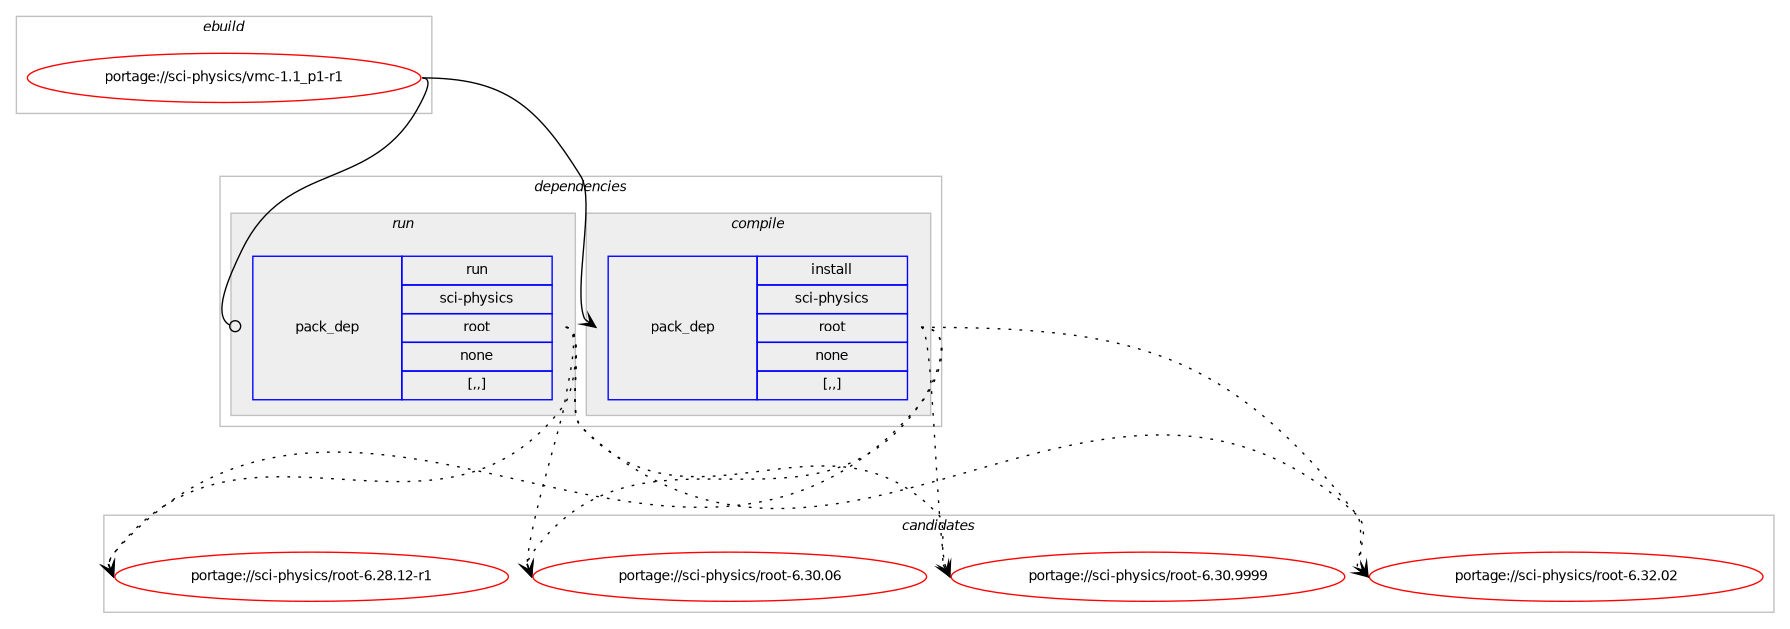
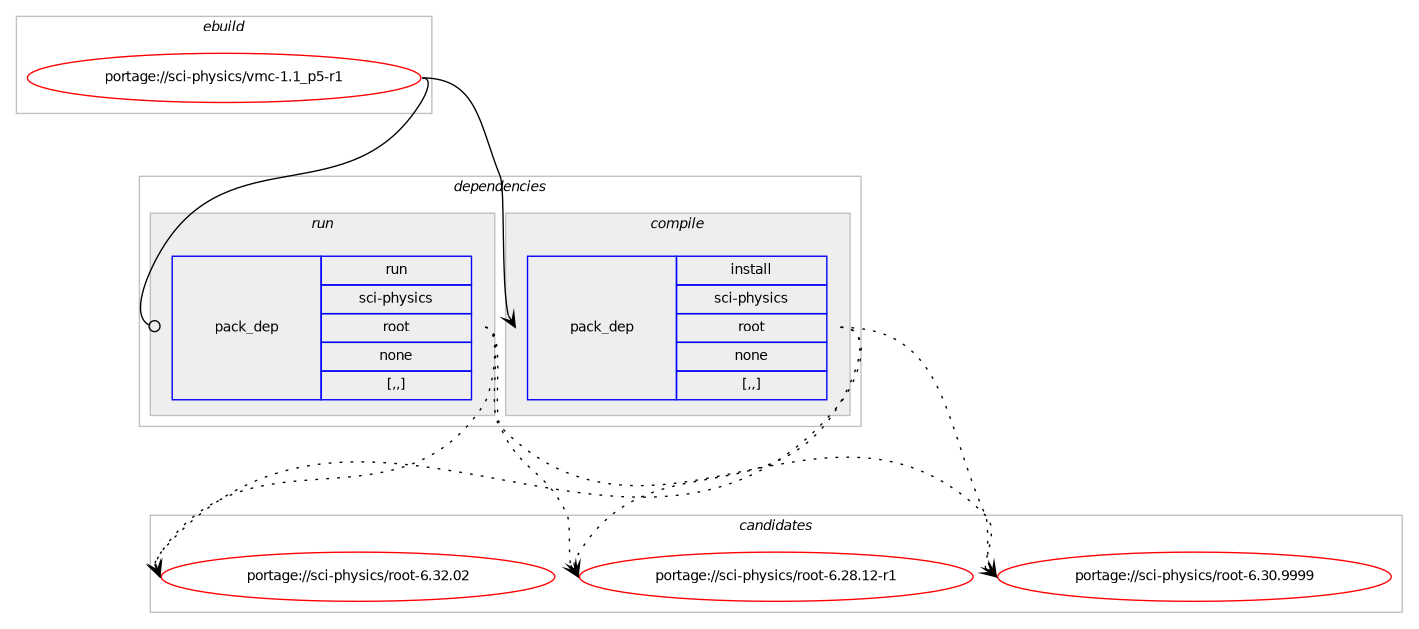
node "portage://sci-physics/vmc-1.1_p1-r1": label "portage://sci-physics/vmc-1.1_p1-r1" -> "portage://sci-physics/vmc-1.1_p5-r1"
node "portage://sci-physics/root-6.30.06": removed
